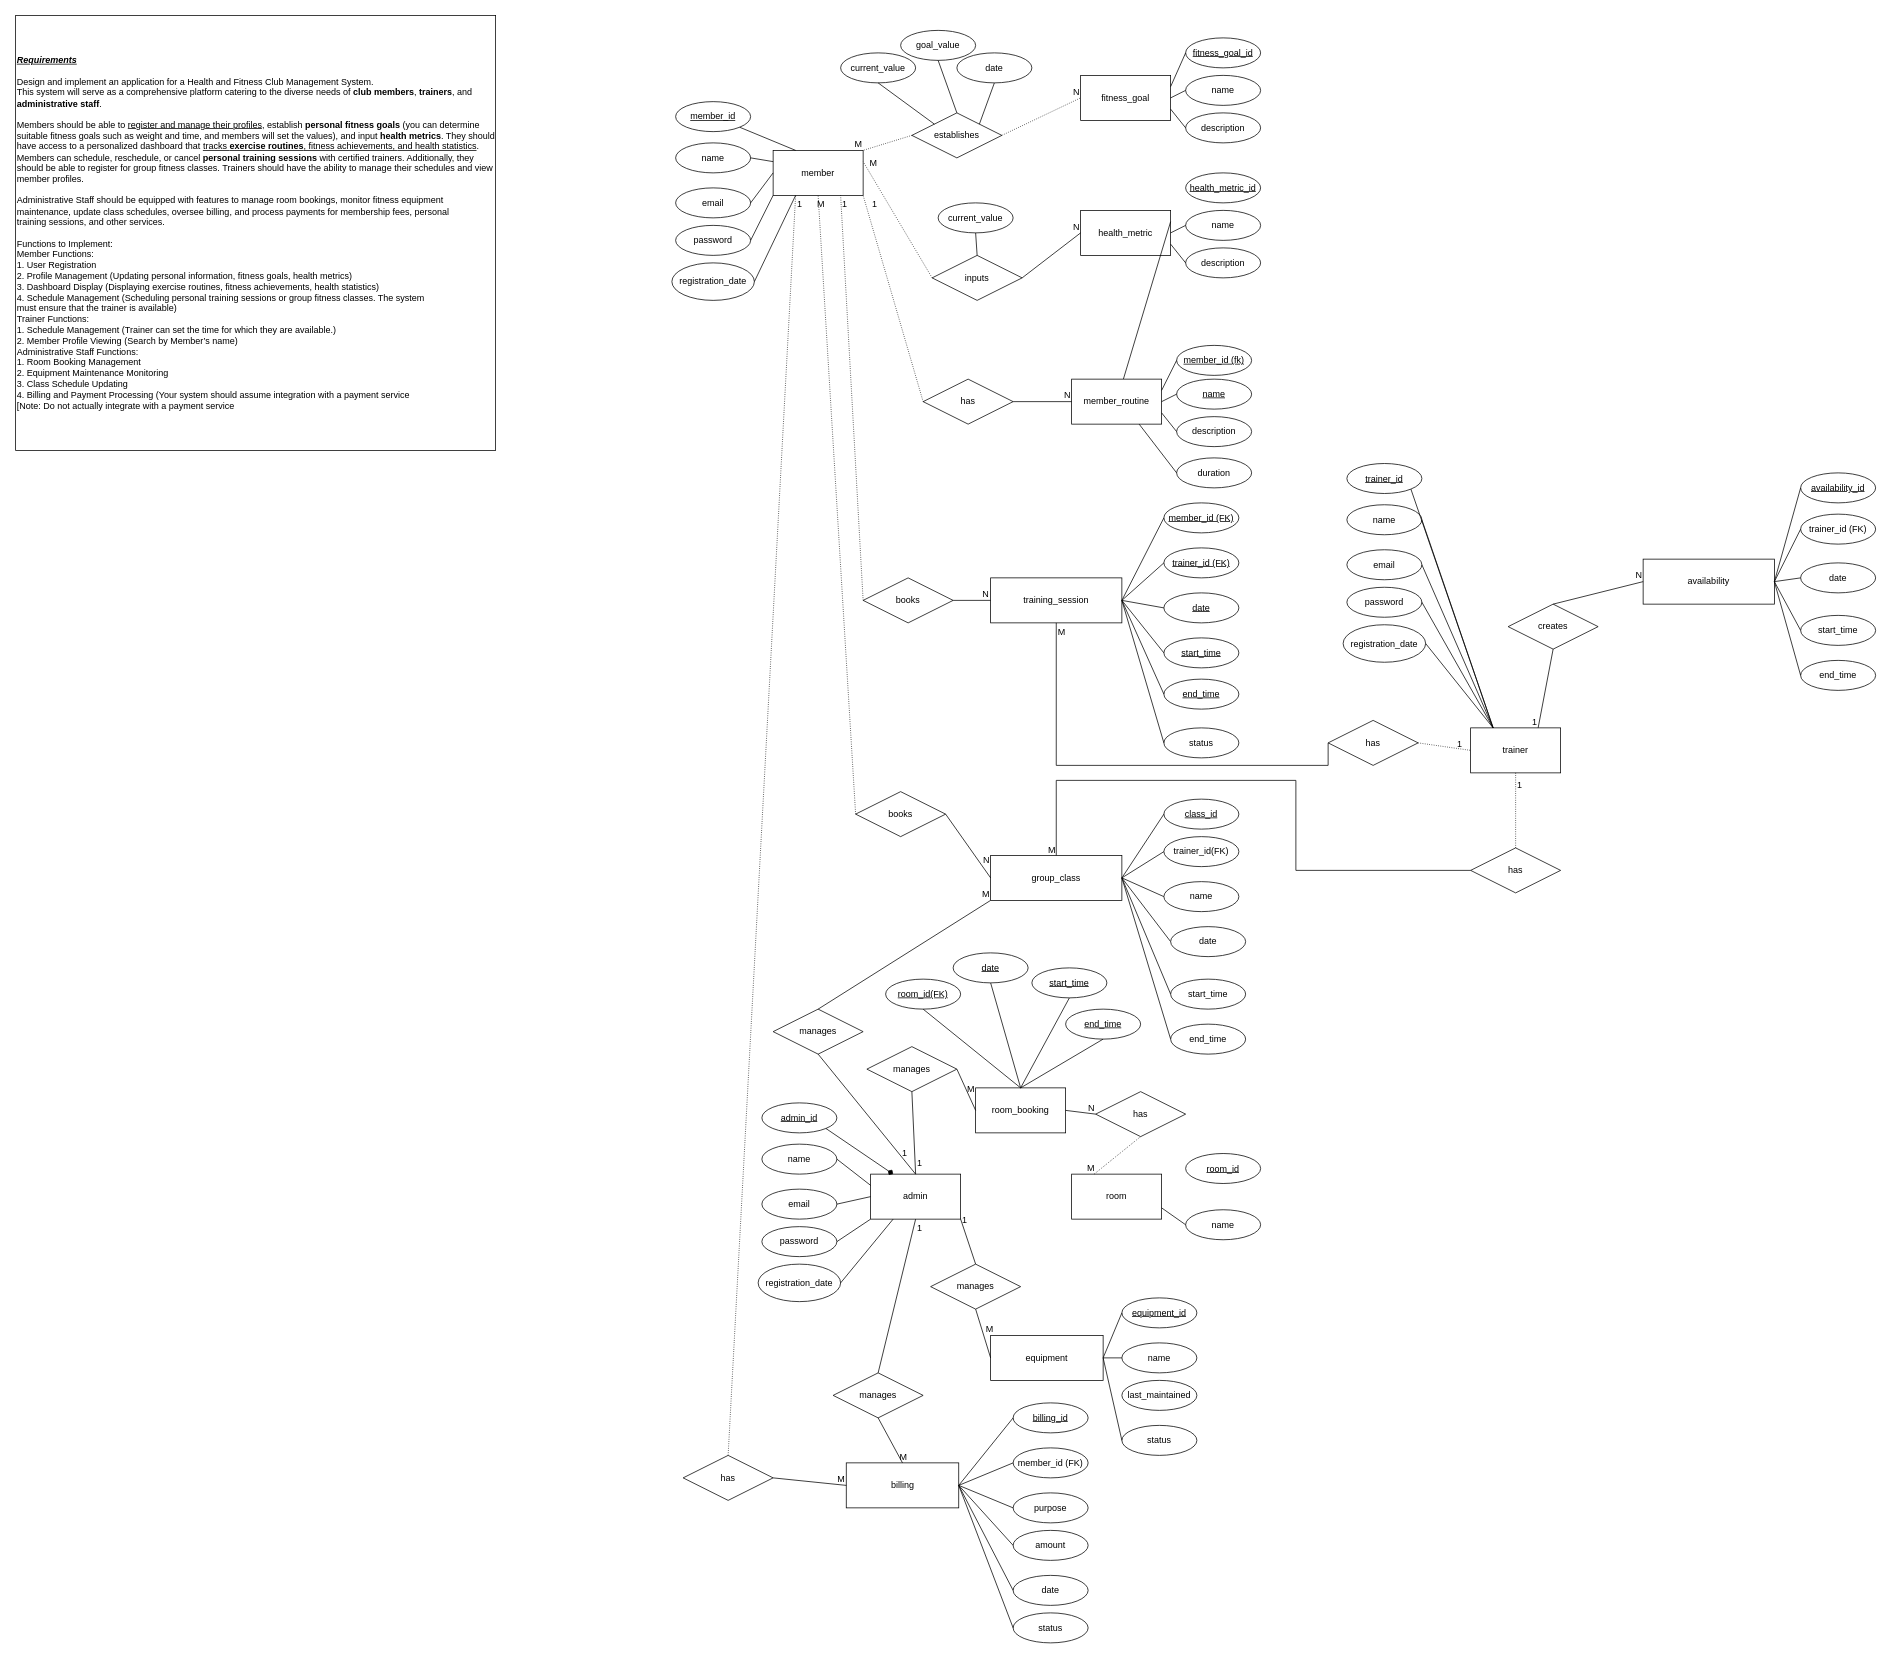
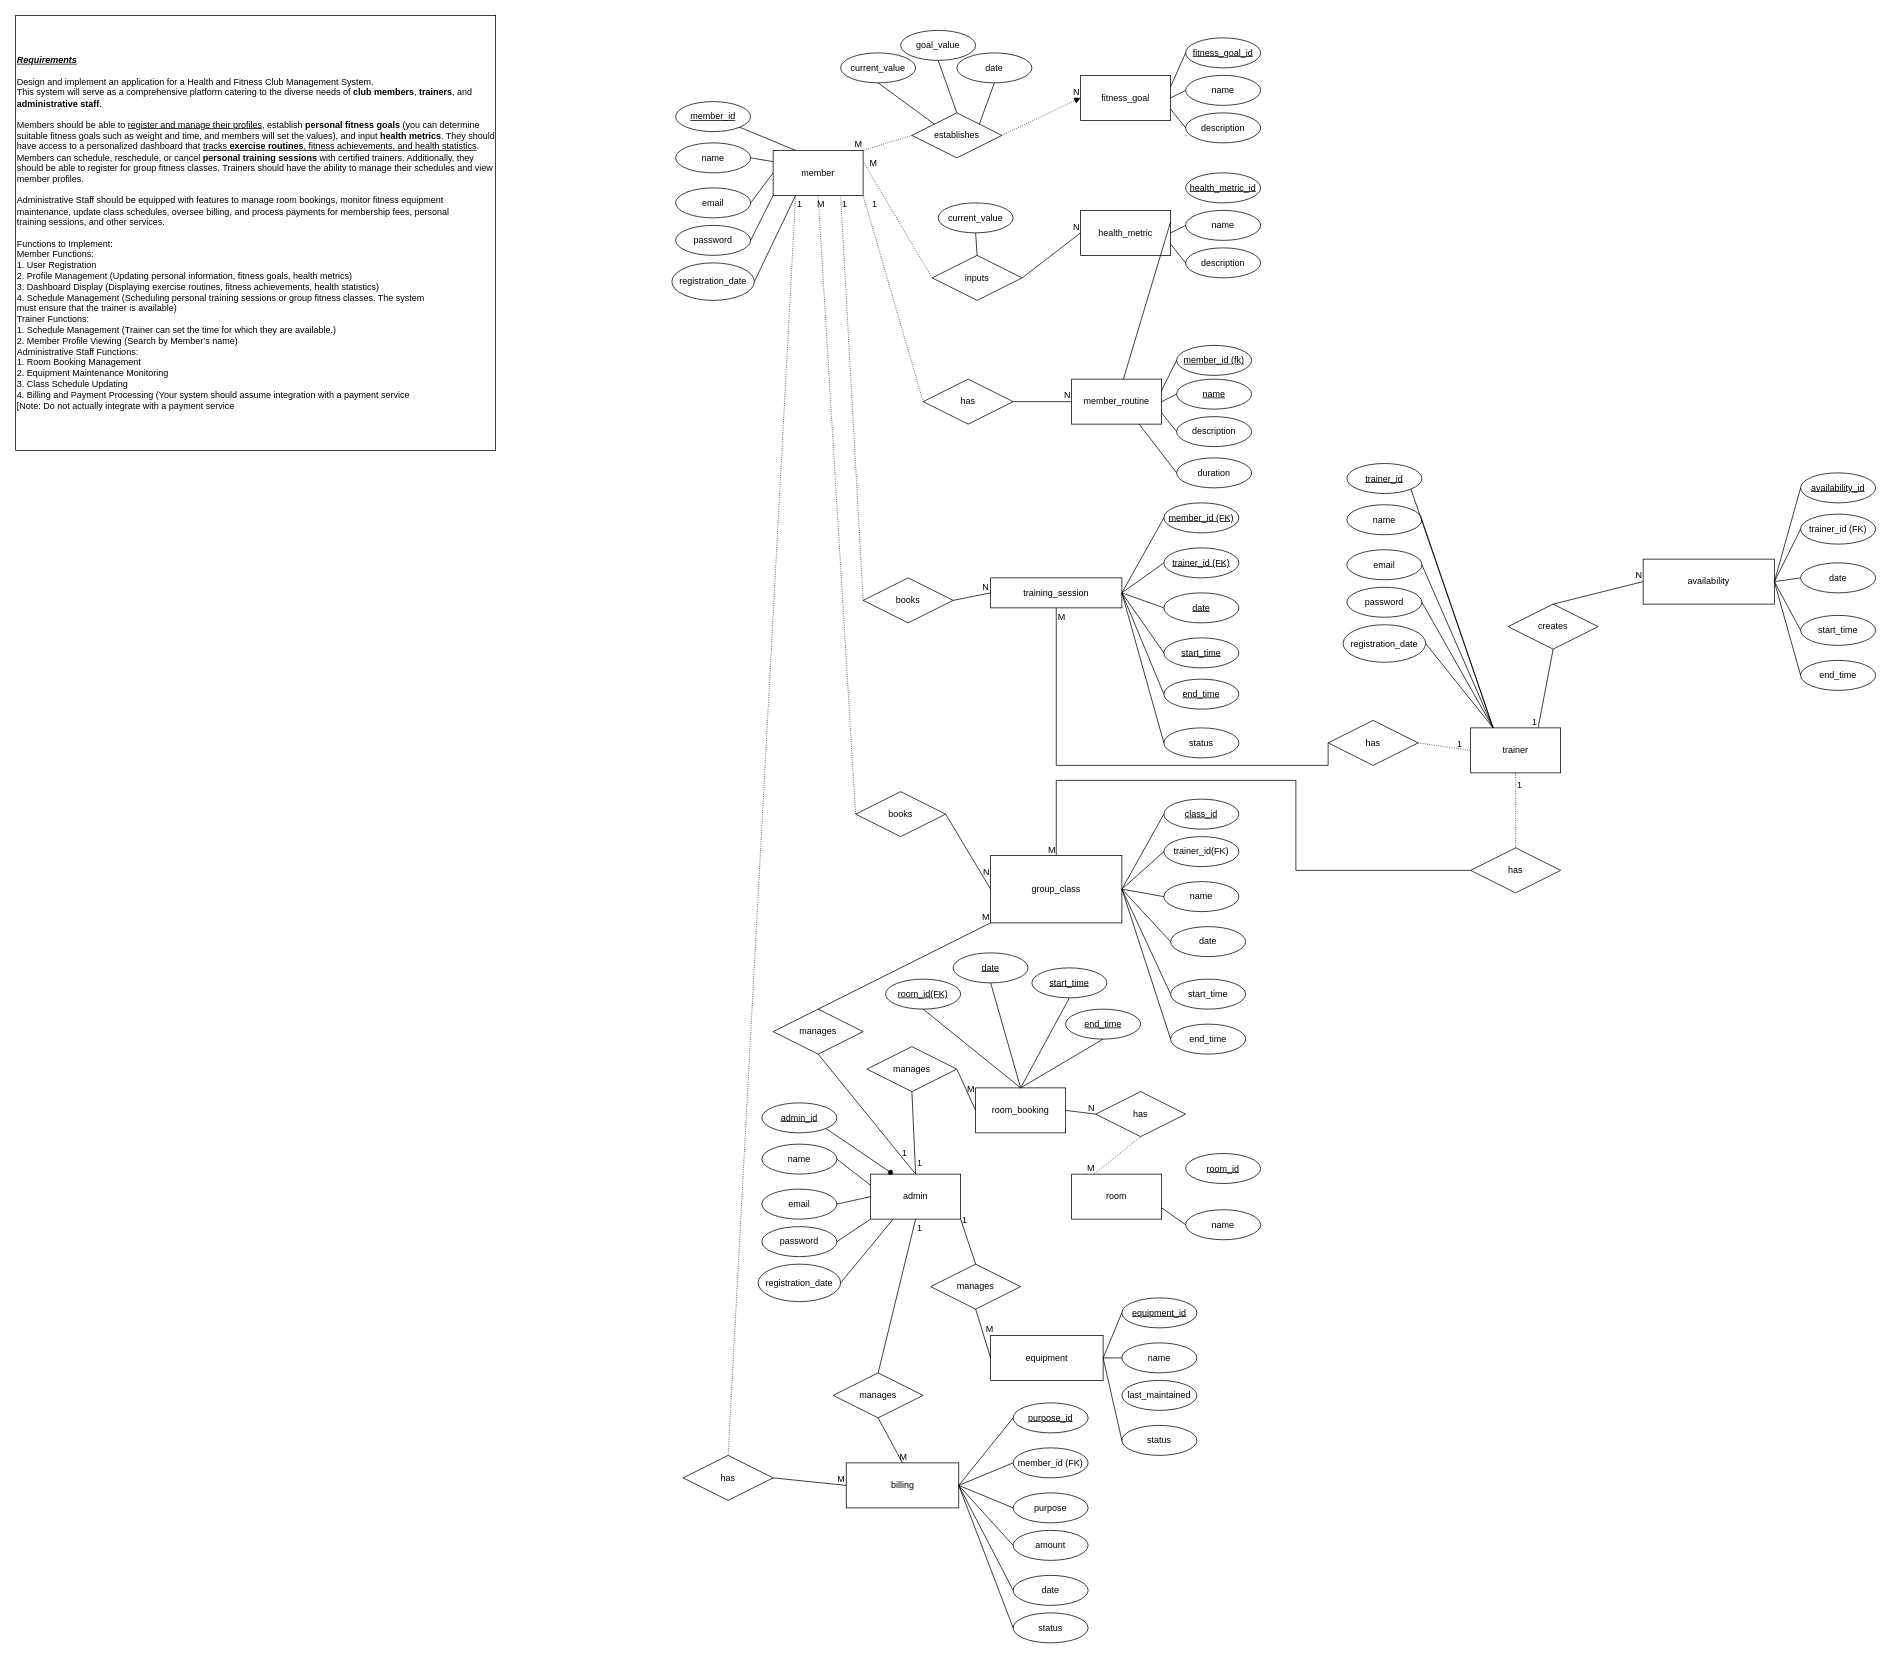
edge "fitness_goal" -- "establishes": arrowhead none -> block
node "training_session": size 131x45 -> 131x30
node "group_class": size 131x45 -> 131x68
node "billing_id": label "billing_id" -> "purpose_id"
